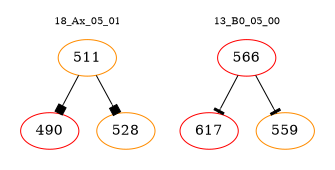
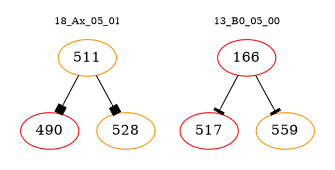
node "566": label "566" -> "166"
node "617": label "617" -> "517"
